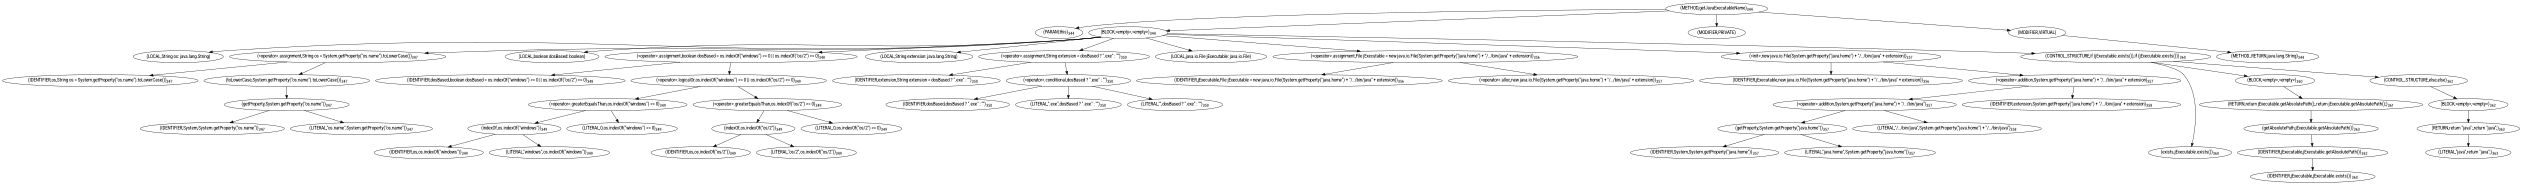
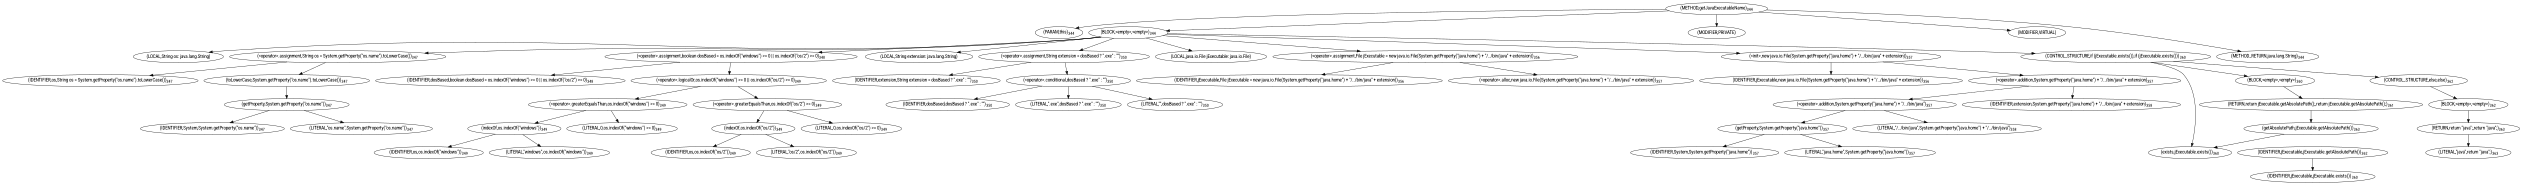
edge "(MODIFIER,VIRTUAL)" -> "(METHOD_RETURN,java.lang.String)": now "(METHOD,getJavaExecutableName)" -> "(METHOD_RETURN,java.lang.String)"
node "(LOCAL,boolean dosBased: boolean)": removed
edge "(getAbsolutePath,jExecutable.getAbsolutePath())" -> "(IDENTIFIER,jExecutable,jExecutable.getAbsolutePath())": now "(getAbsolutePath,jExecutable.getAbsolutePath())" -> "(exists,jExecutable.exists())"
